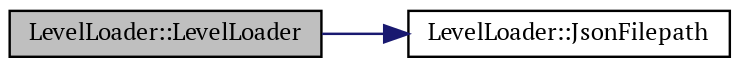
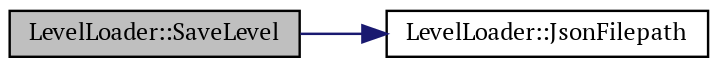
node "LevelLoader::LevelLoader": label "LevelLoader::LevelLoader" -> "LevelLoader::SaveLevel"
